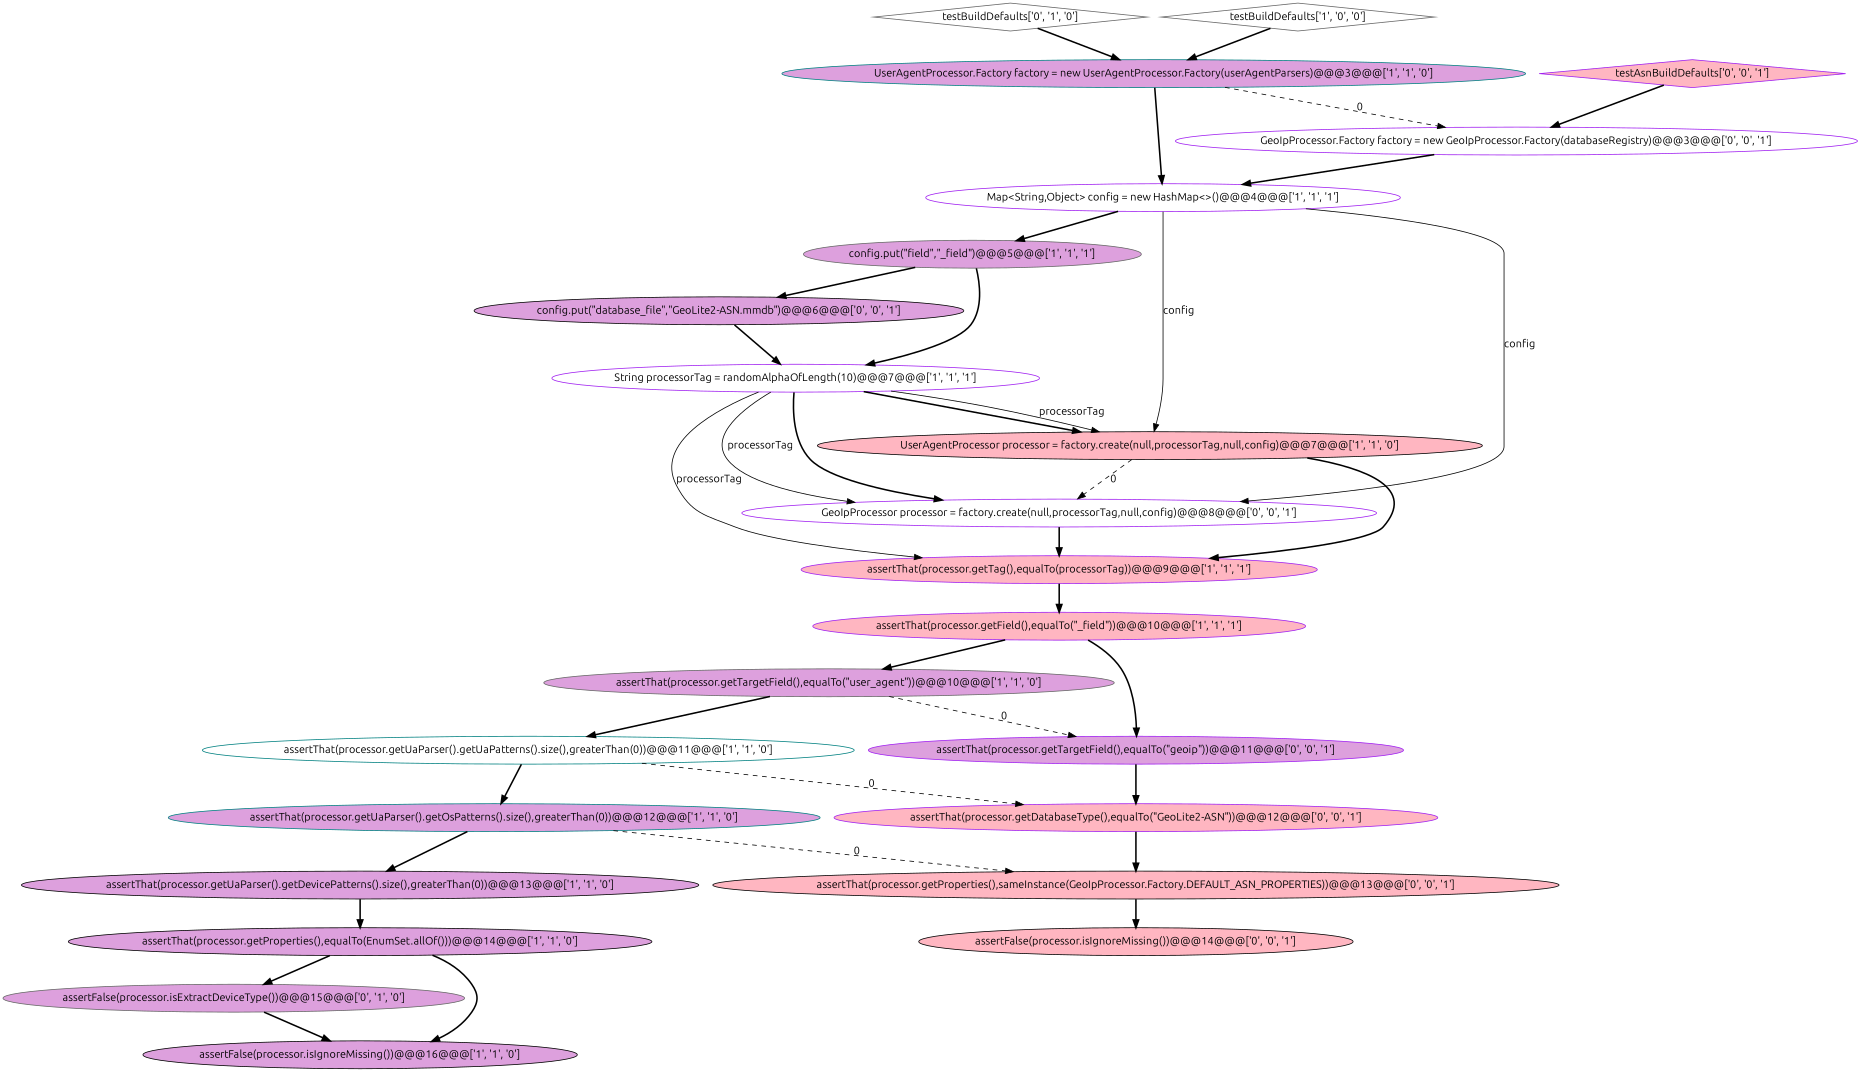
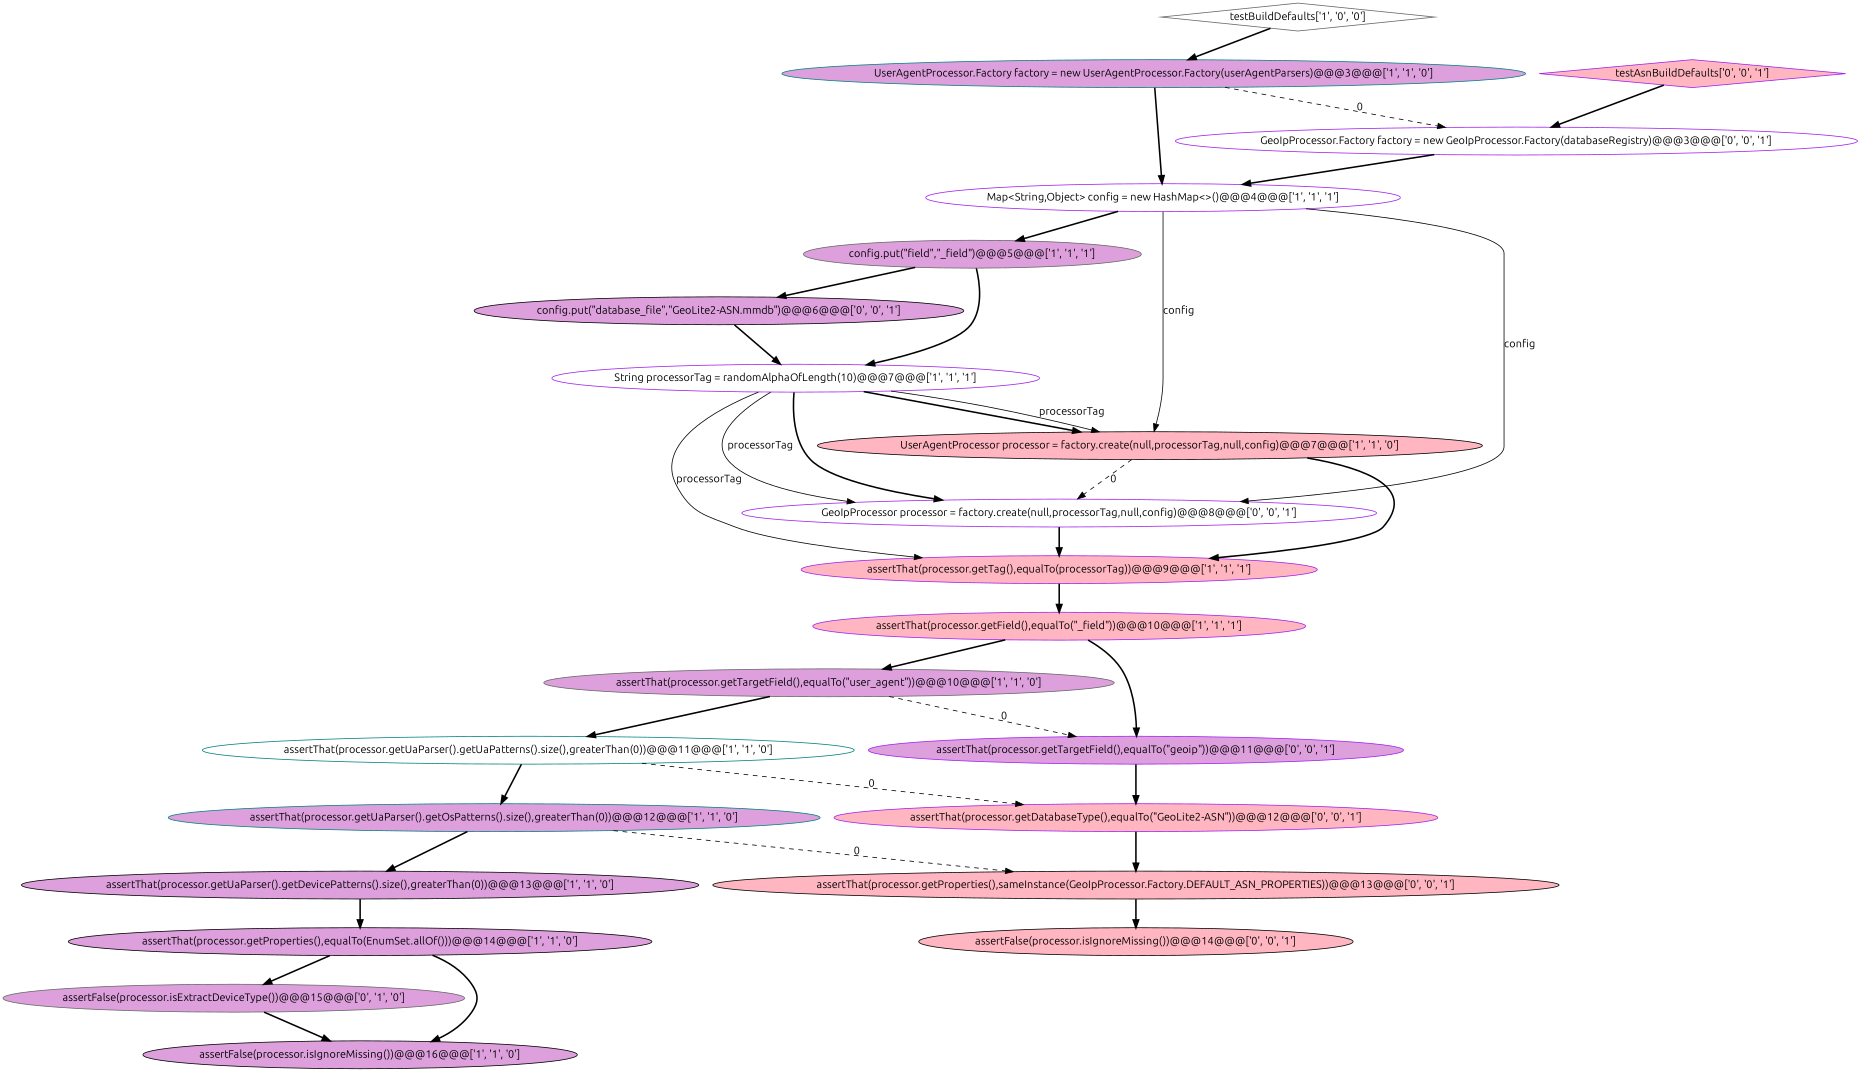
node "testBuildDefaults['0', '1', '0']": removed
